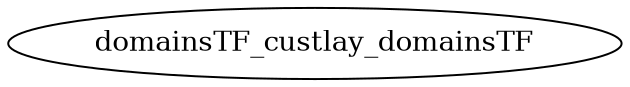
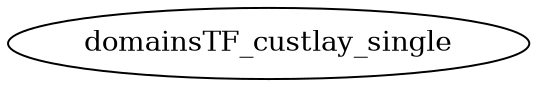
node "domainsTF_custlay_domainsTF": label "domainsTF_custlay_domainsTF" -> "domainsTF_custlay_single"
